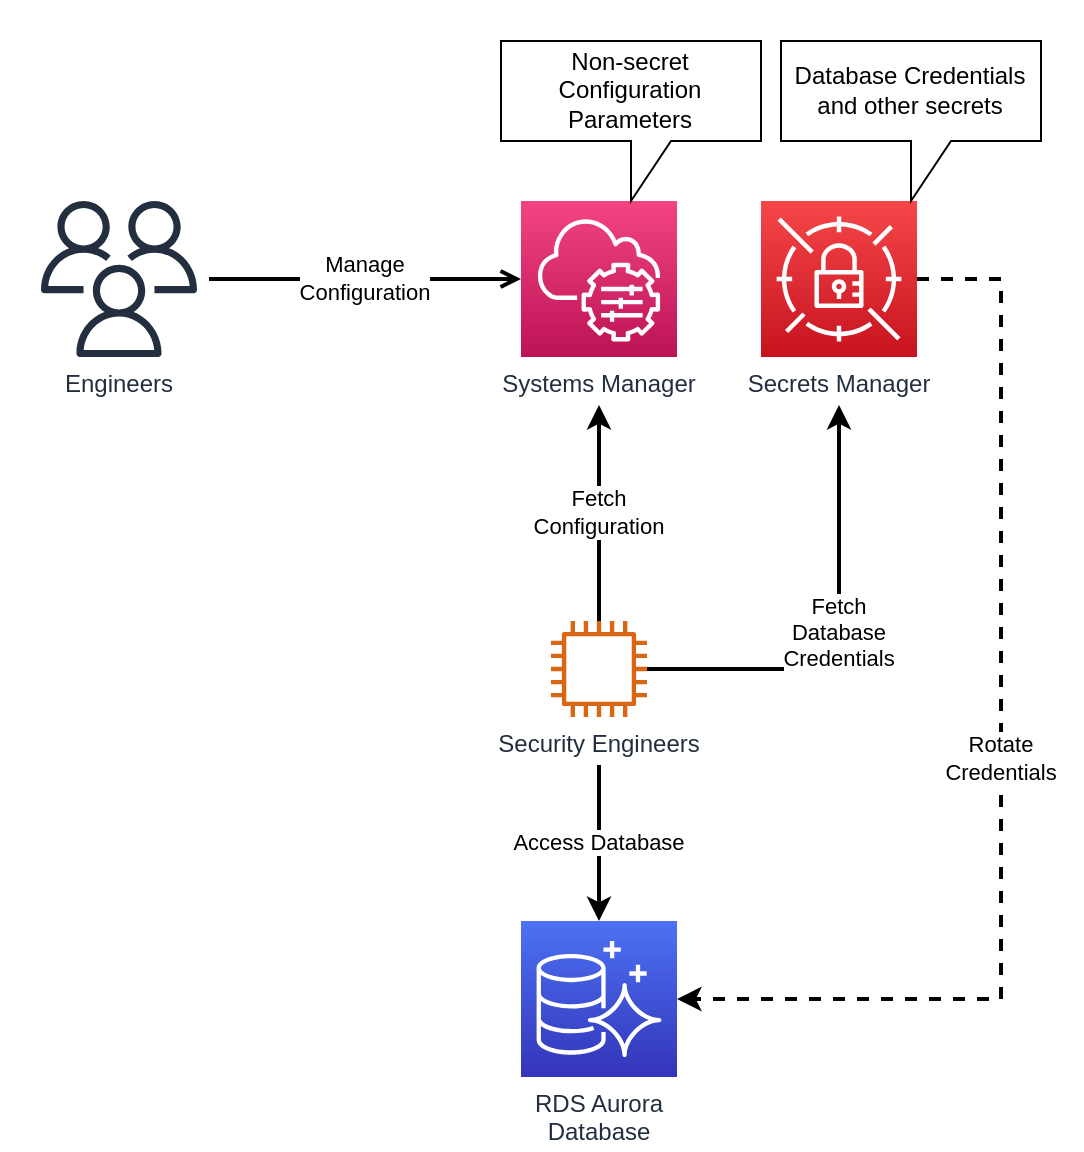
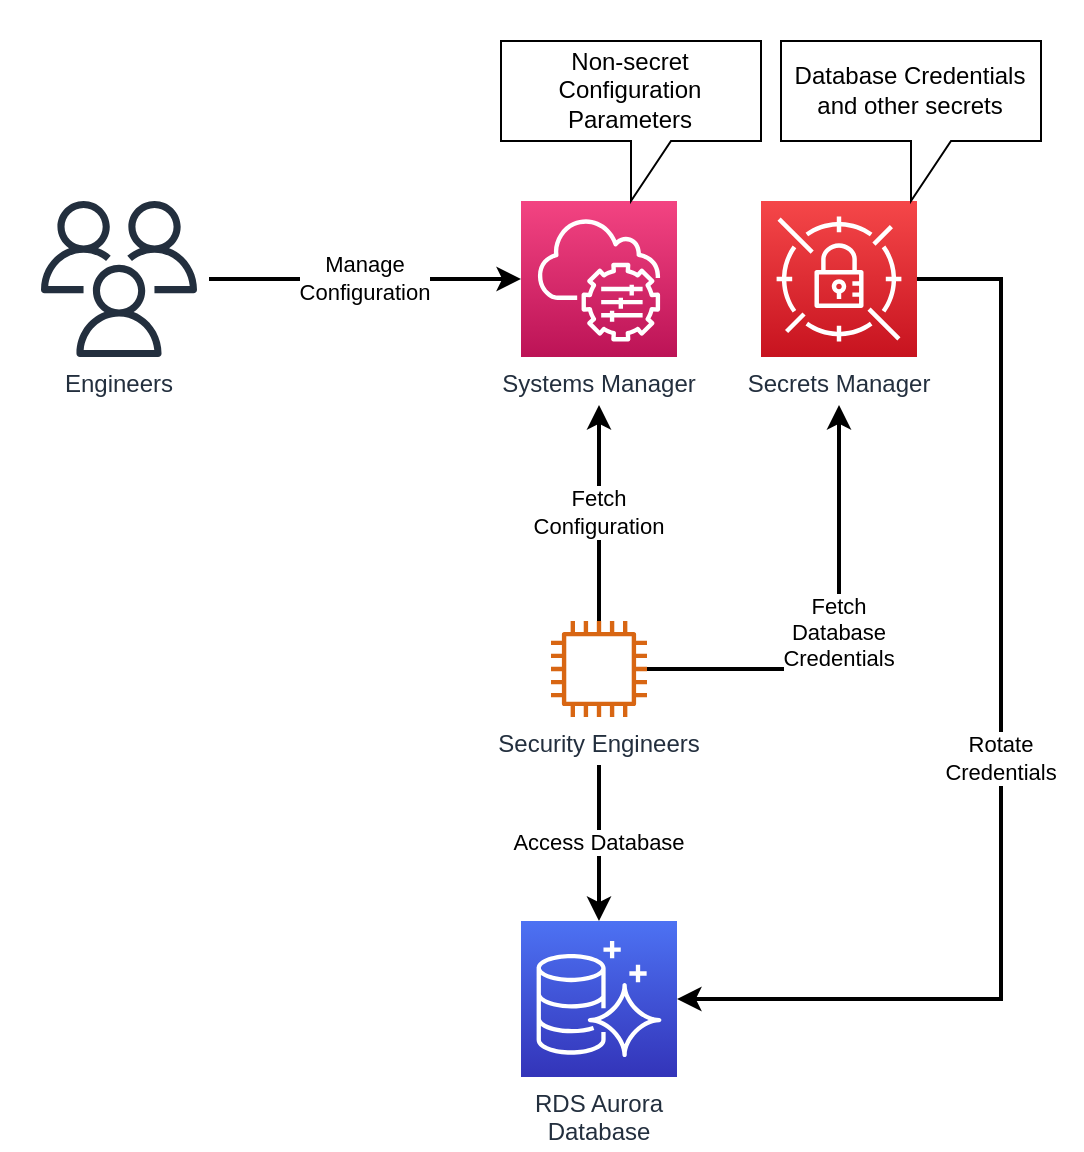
edge "Engineers" -> "Systems Manager": arrowhead open -> classic
edge "Secrets Manager" -> "RDS Aurora Database": style dashed -> solid
